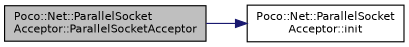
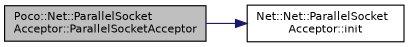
node "Poco::Net::ParallelSocket Acceptor::init": label "Poco::Net::ParallelSocket Acceptor::init" -> "Net::Net::ParallelSocket Acceptor::init"
